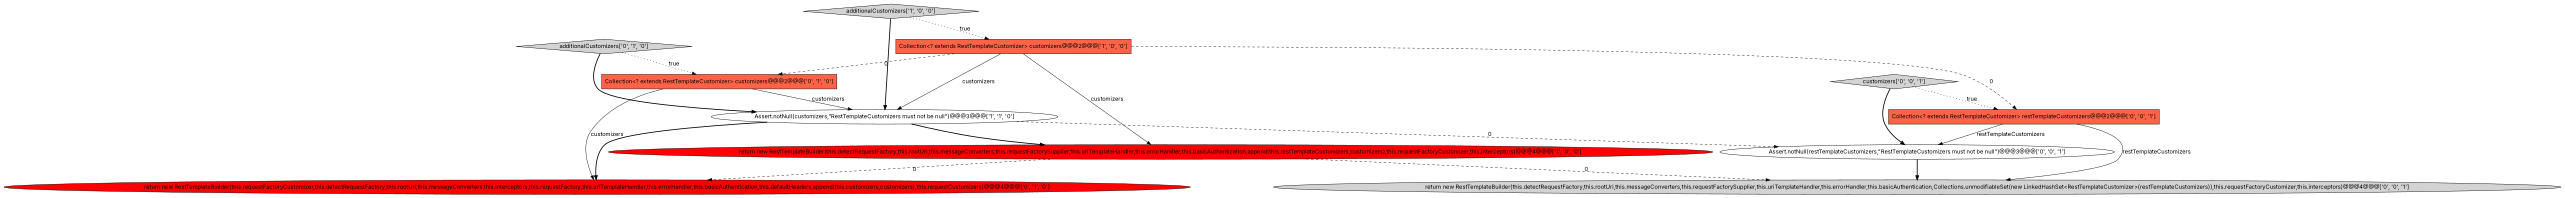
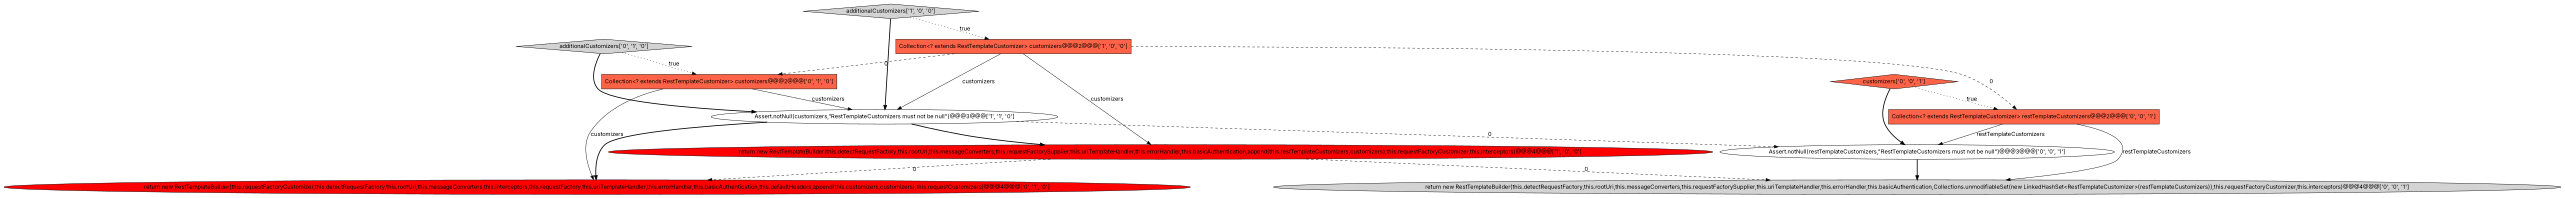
node "customizers['0', '0', '1']": fillcolor lightgray -> tomato
